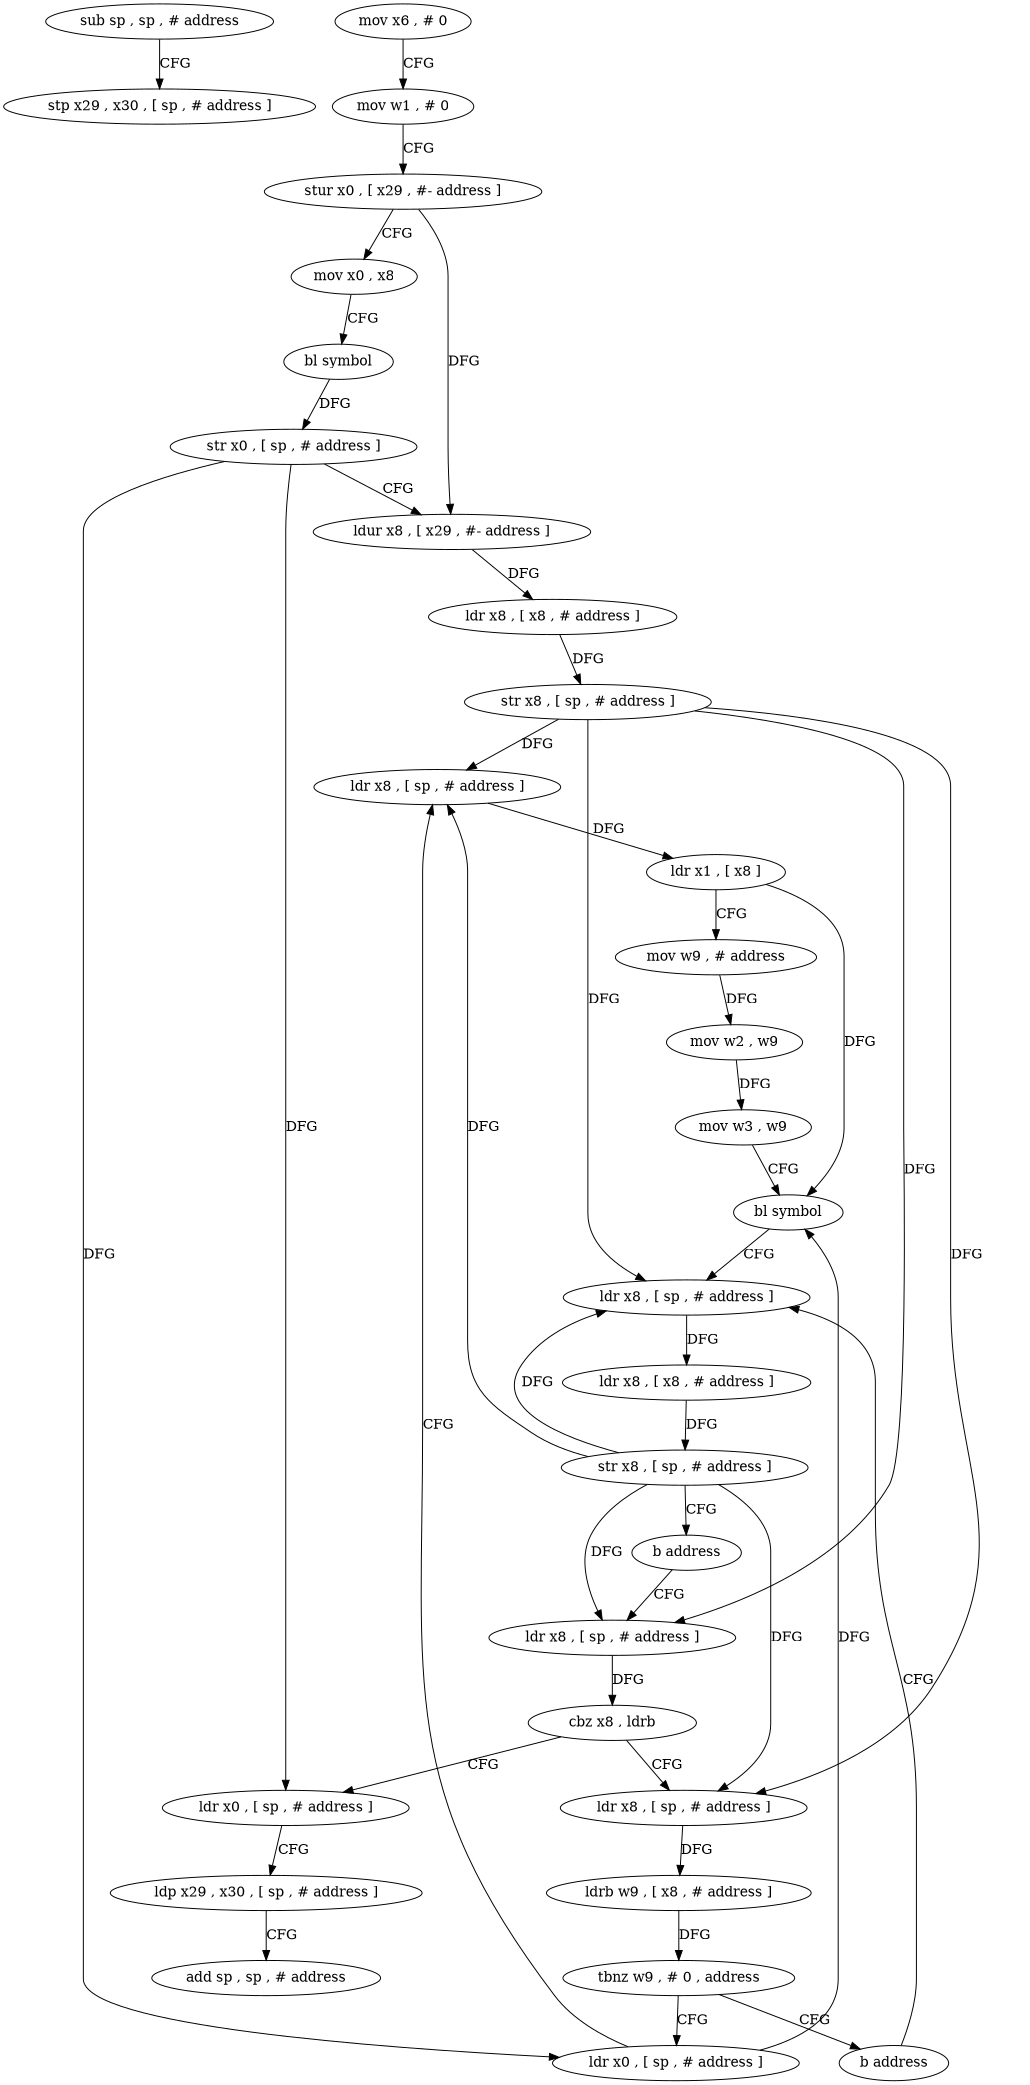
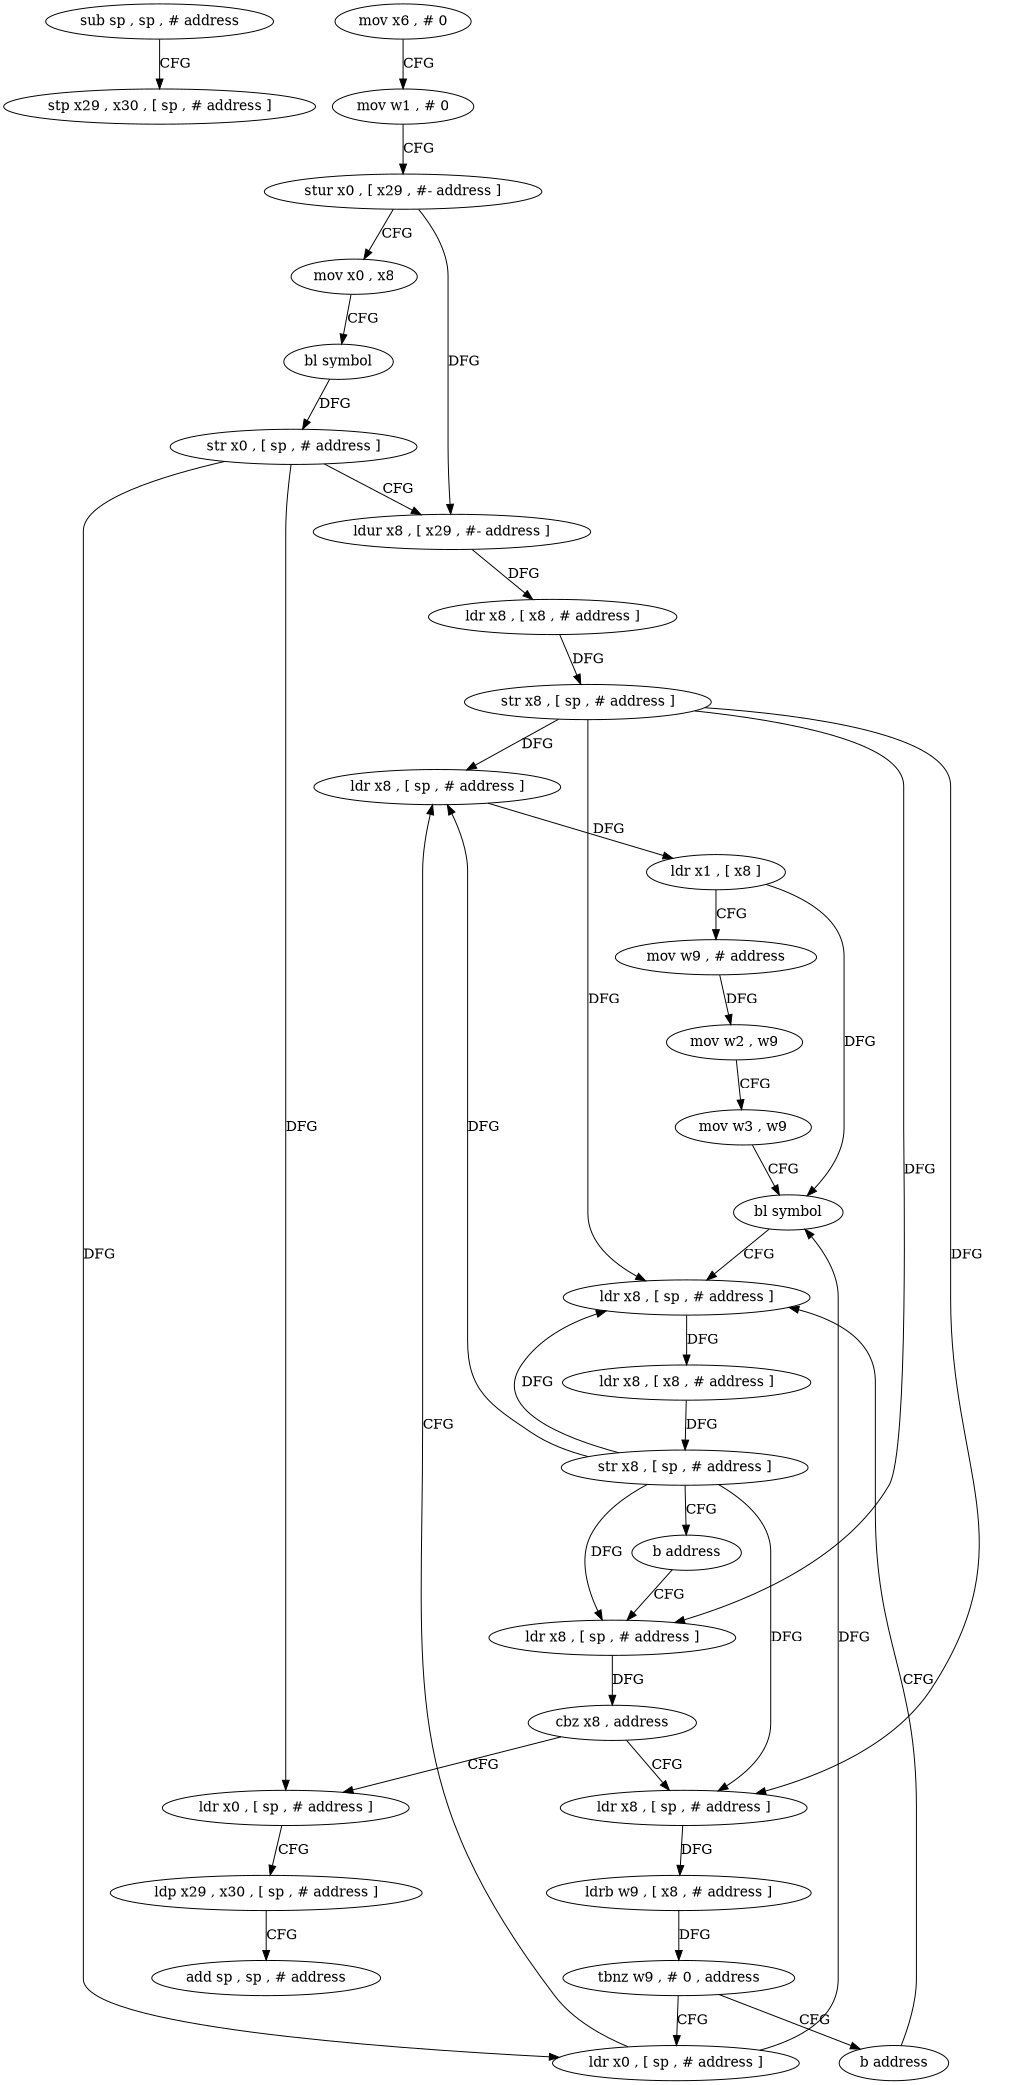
edge "mov w2 , w9" -> "mov w3 , w9": label "DFG" -> "CFG"
node "cbz x8 , ldrb": label "cbz x8 , ldrb" -> "cbz x8 , address"
